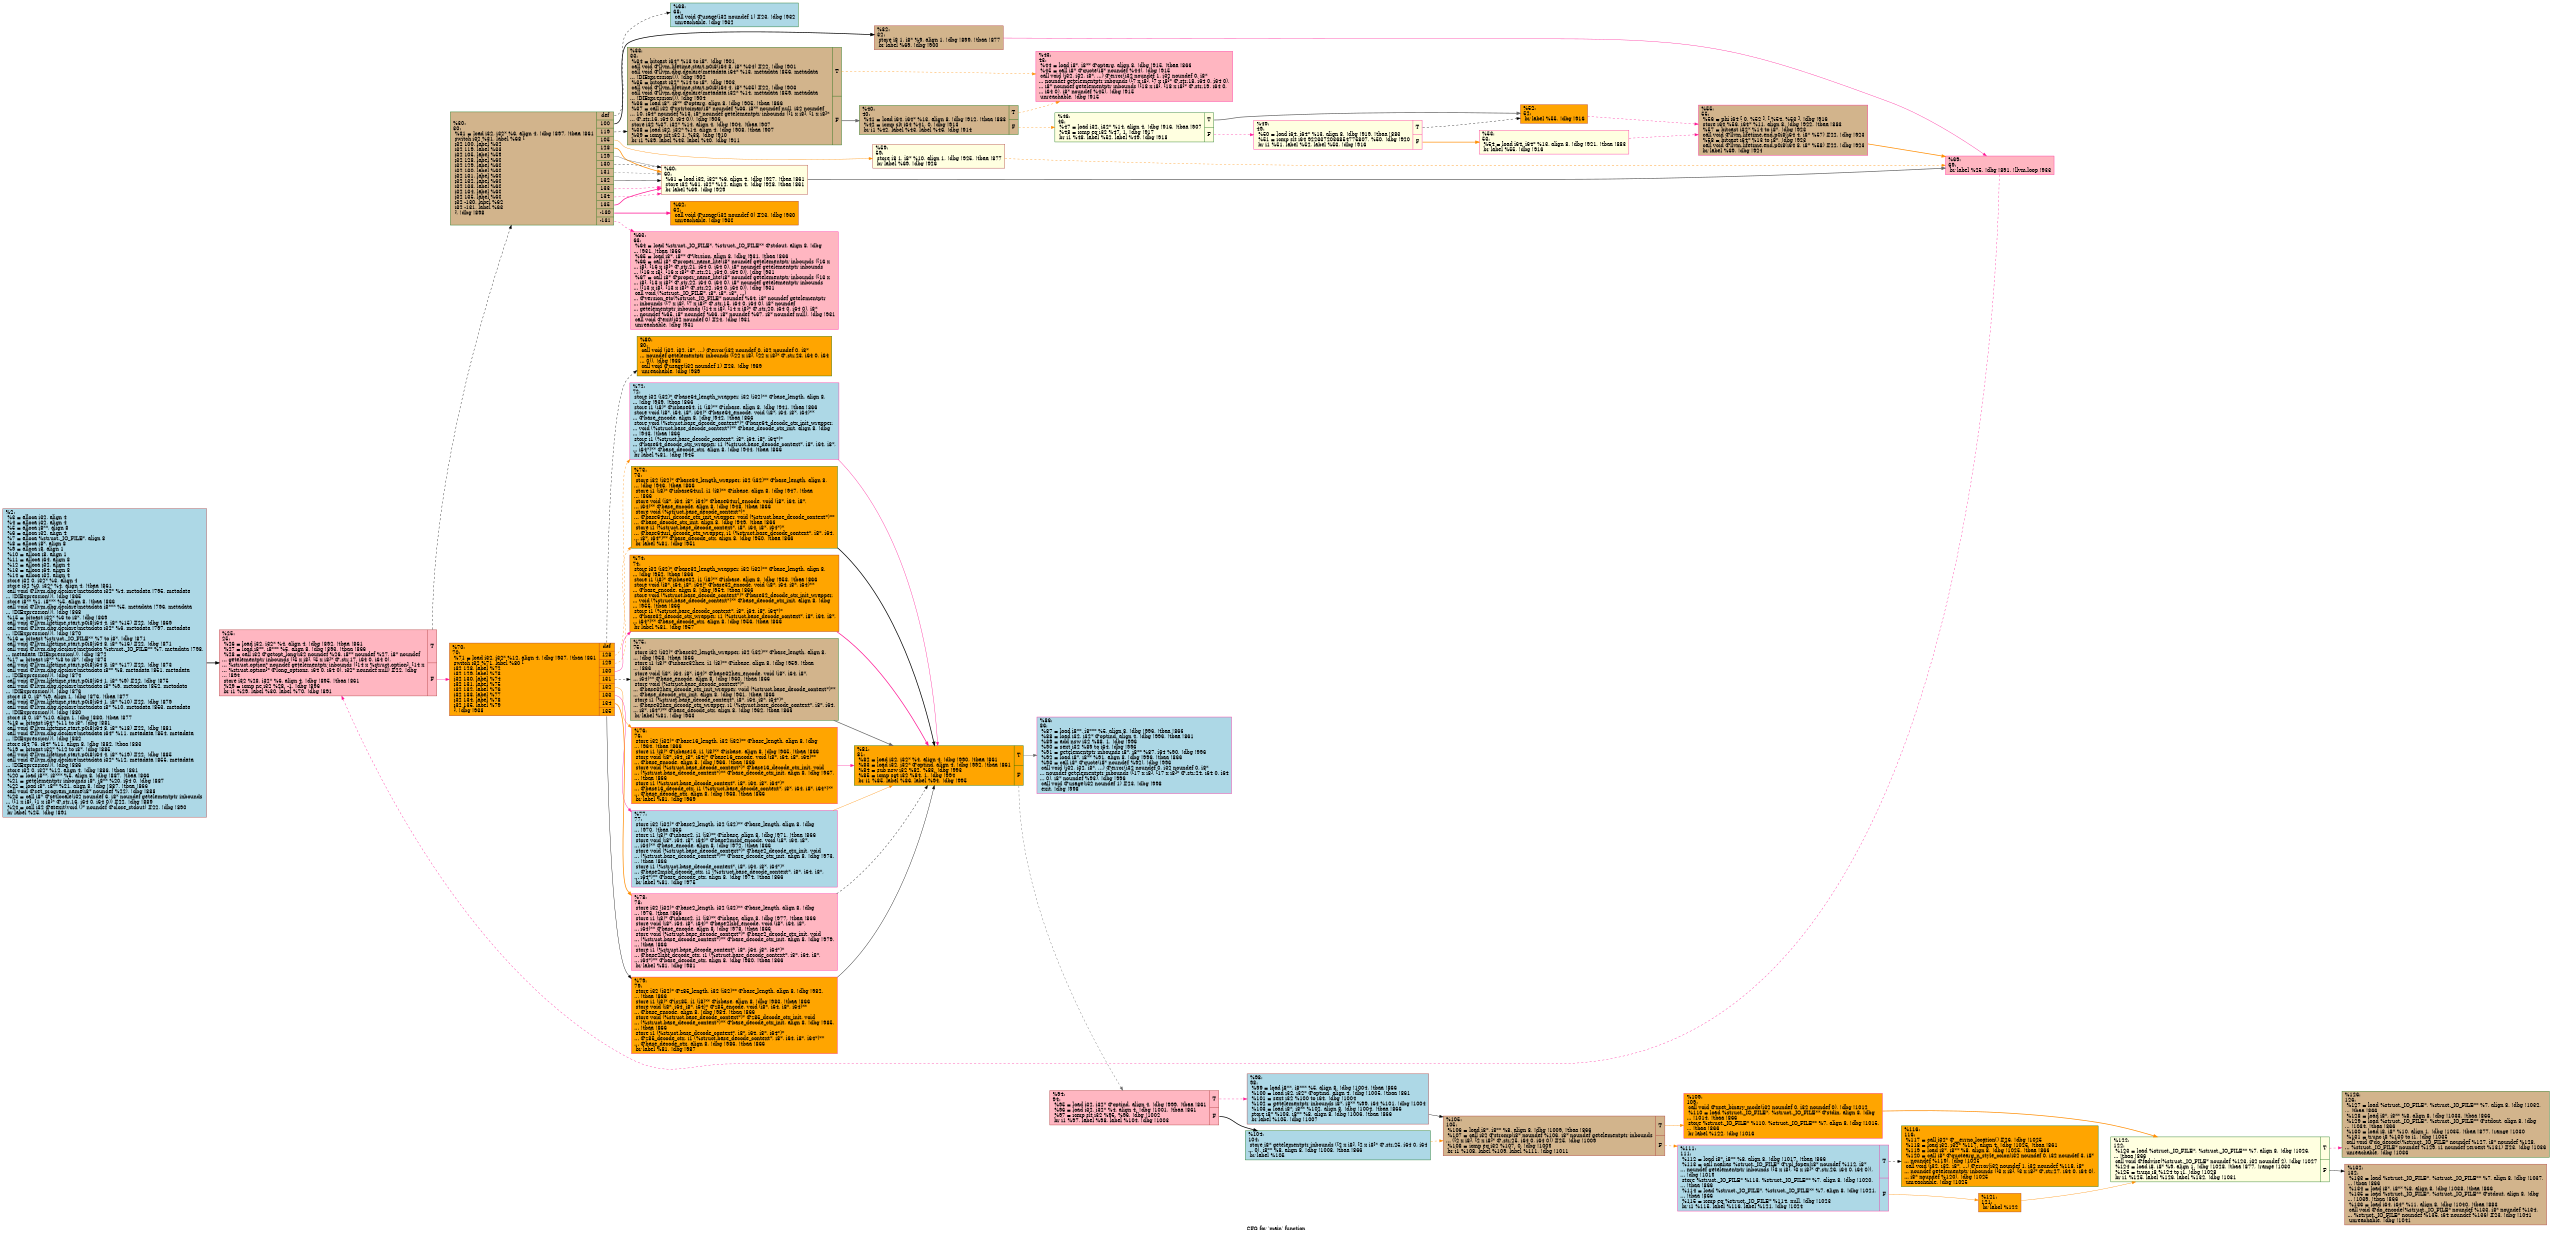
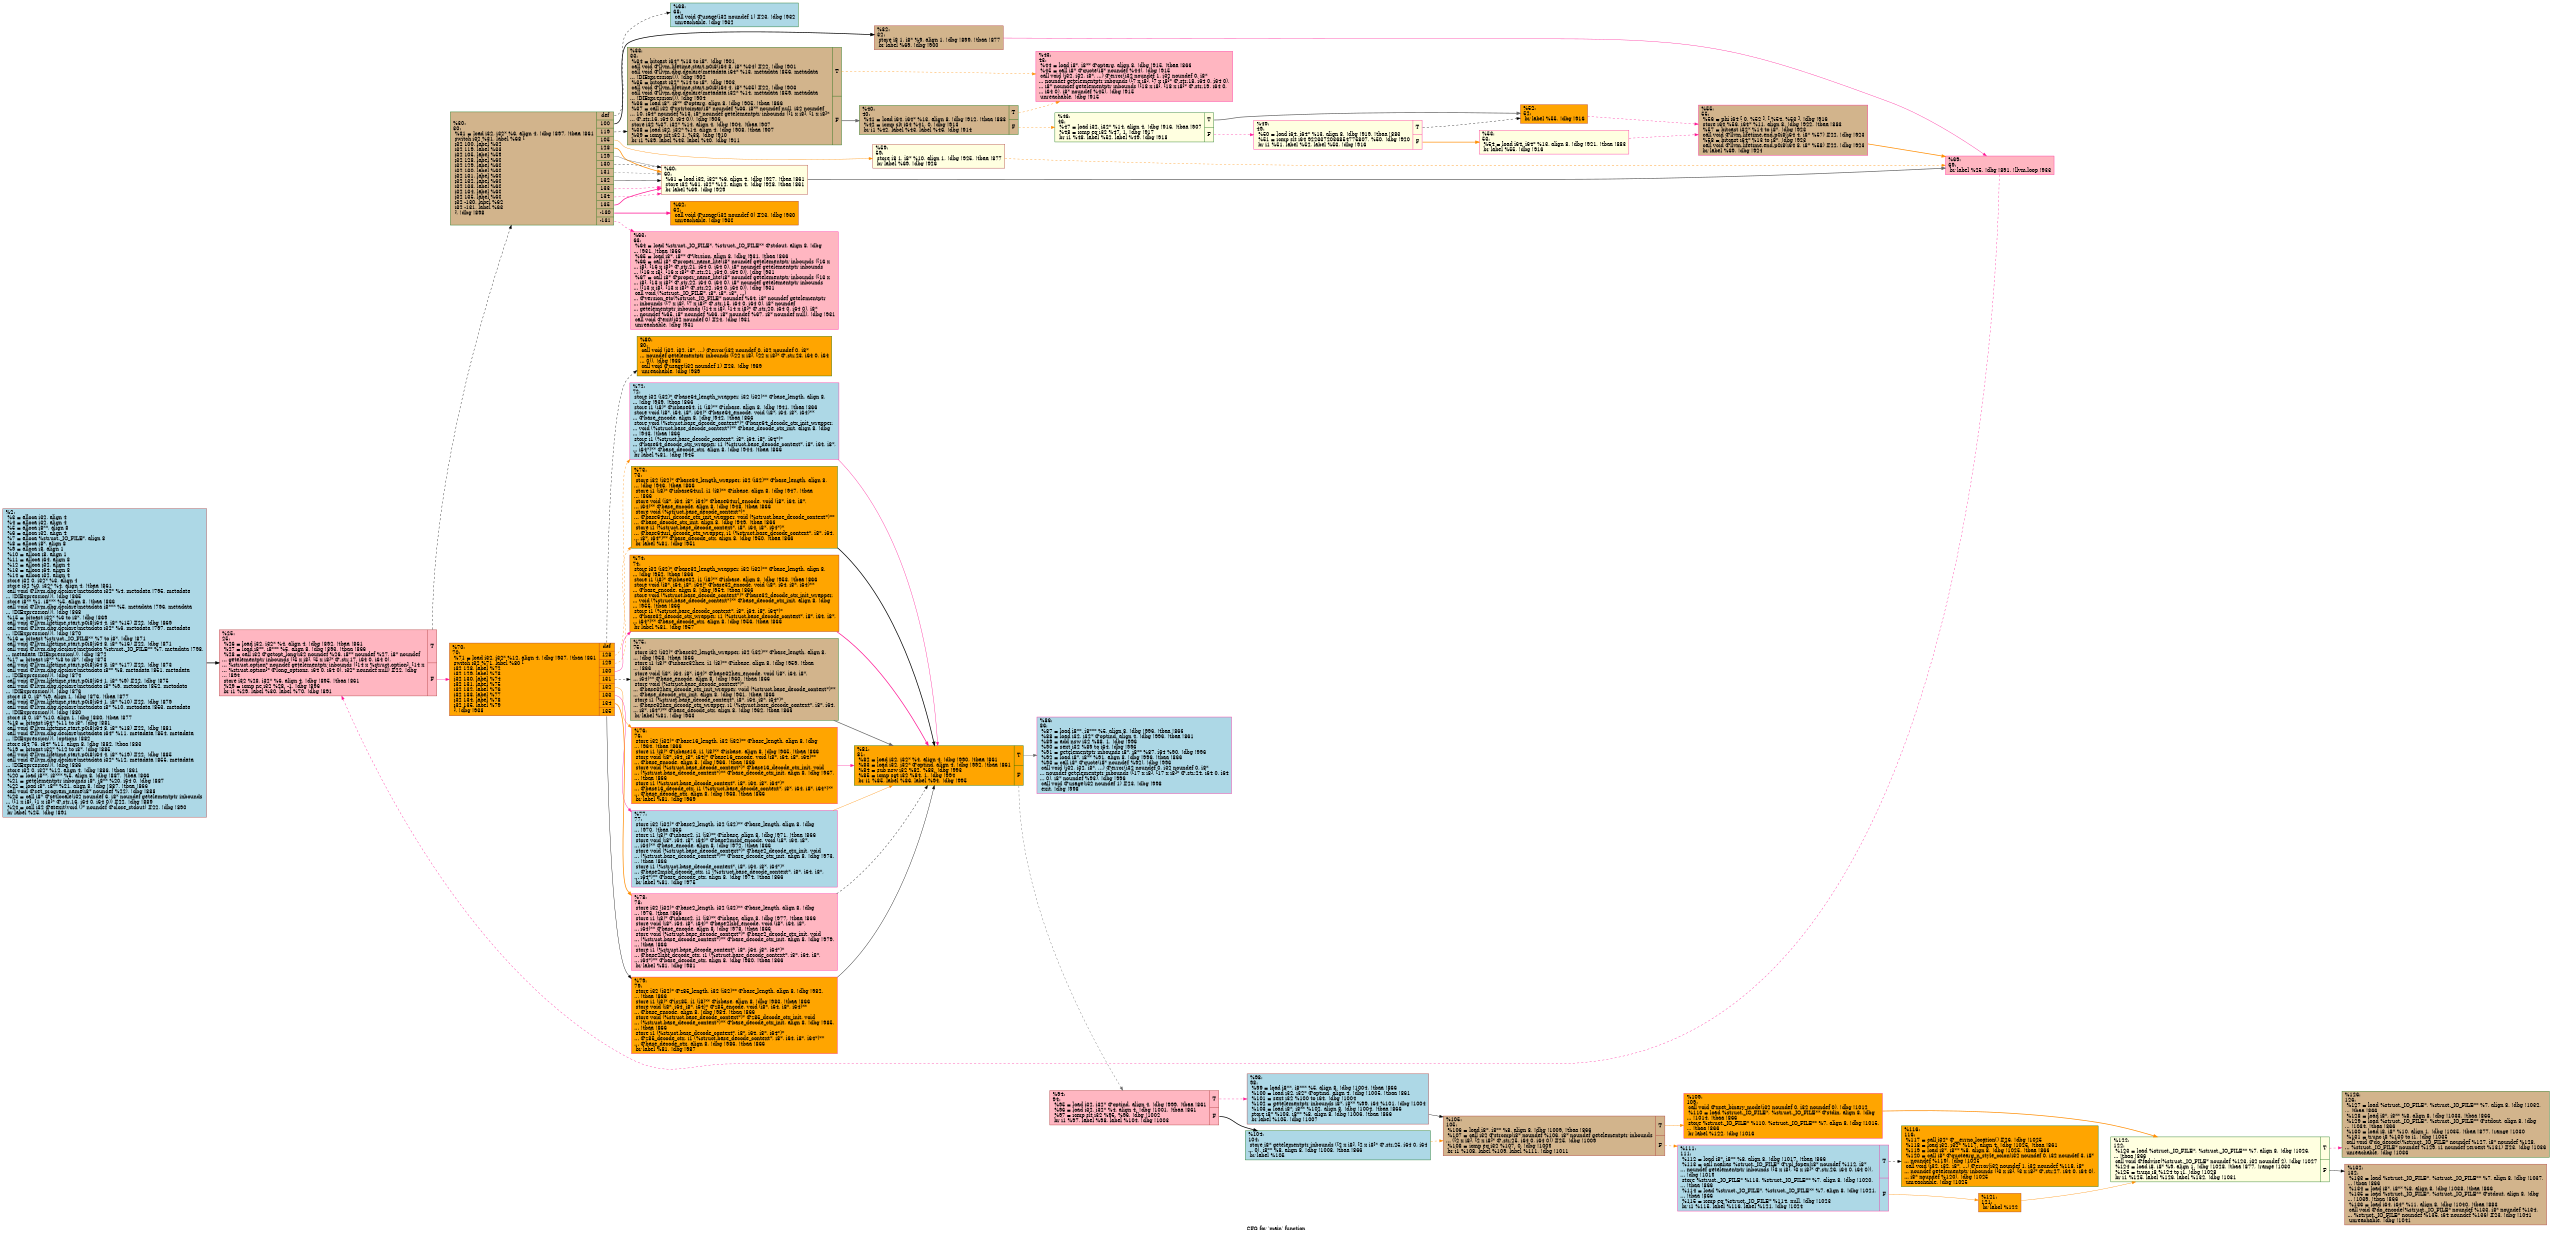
node "%2:": text "... !DIExpression()), !dbg !882" -> "... !DIExpression()), !options !882"
